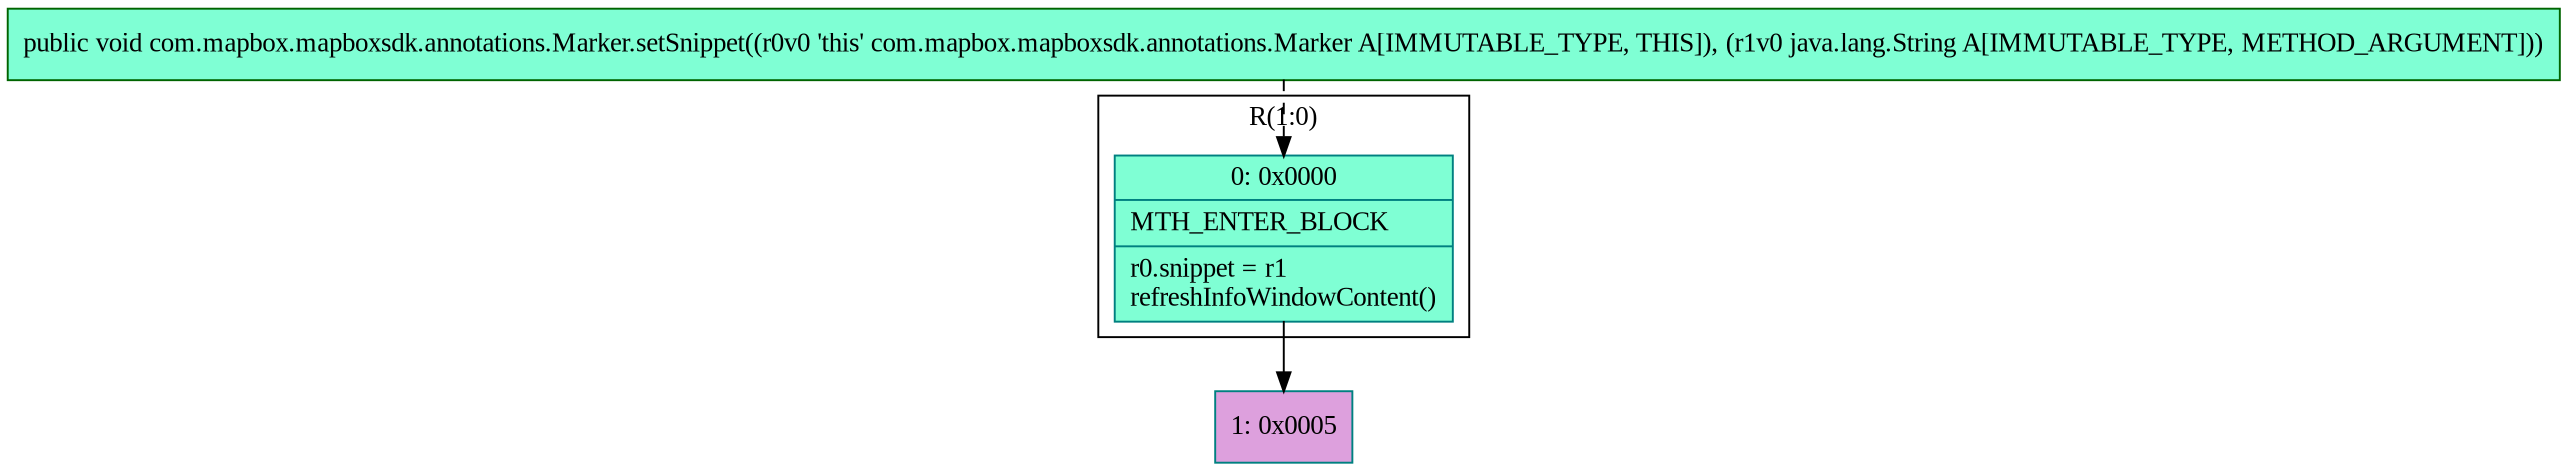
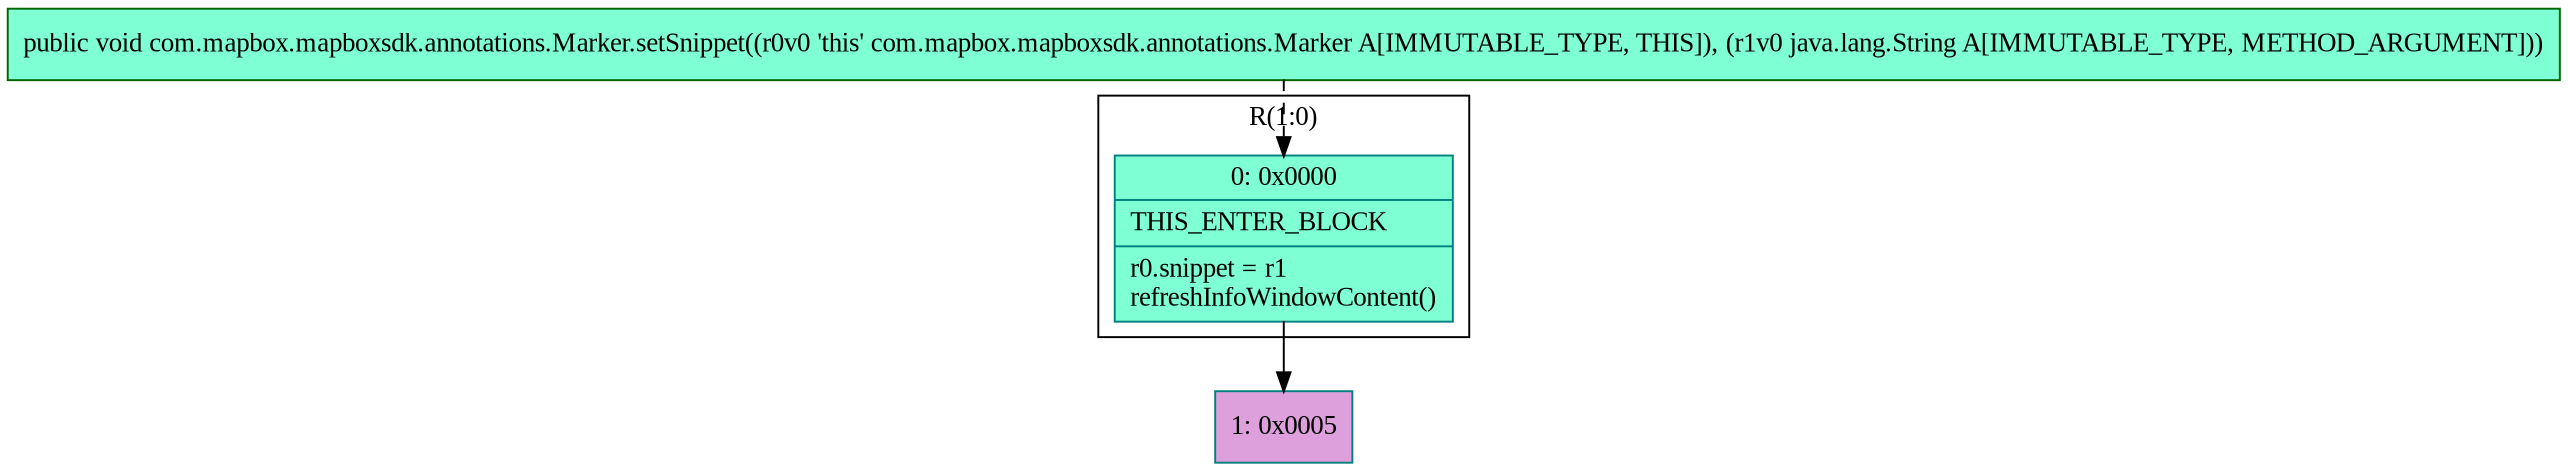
node "0: 0x0000": text "MTH_ENTER_BLOCK" -> "THIS_ENTER_BLOCK"
